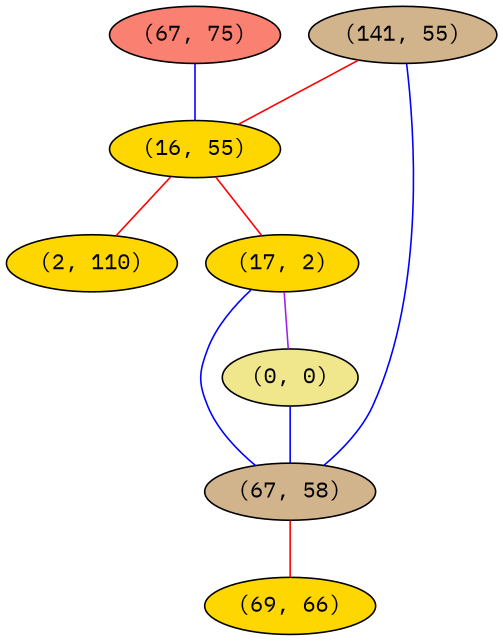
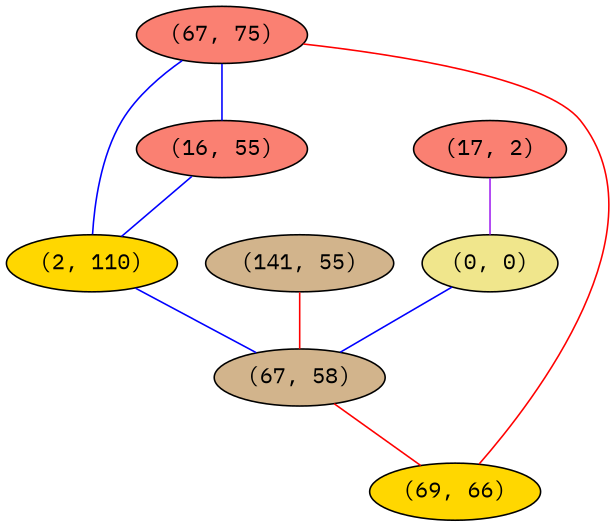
edge "(141, 55)" -- "(16, 55)": removed
edge "(67, 75)" -- "(2, 110)": added
node "(16, 55)": fillcolor gold -> salmon
edge "(67, 75)" -- "(69, 66)": added
edge "(16, 55)" -- "(2, 110)": color red -> blue
edge "(16, 55)" -- "(17, 2)": removed
node "(17, 2)": fillcolor gold -> salmon
edge "(141, 55)" -- "(67, 58)": color blue -> red
edge "(17, 2)" -- "(67, 58)": now "(2, 110)" -- "(67, 58)"
